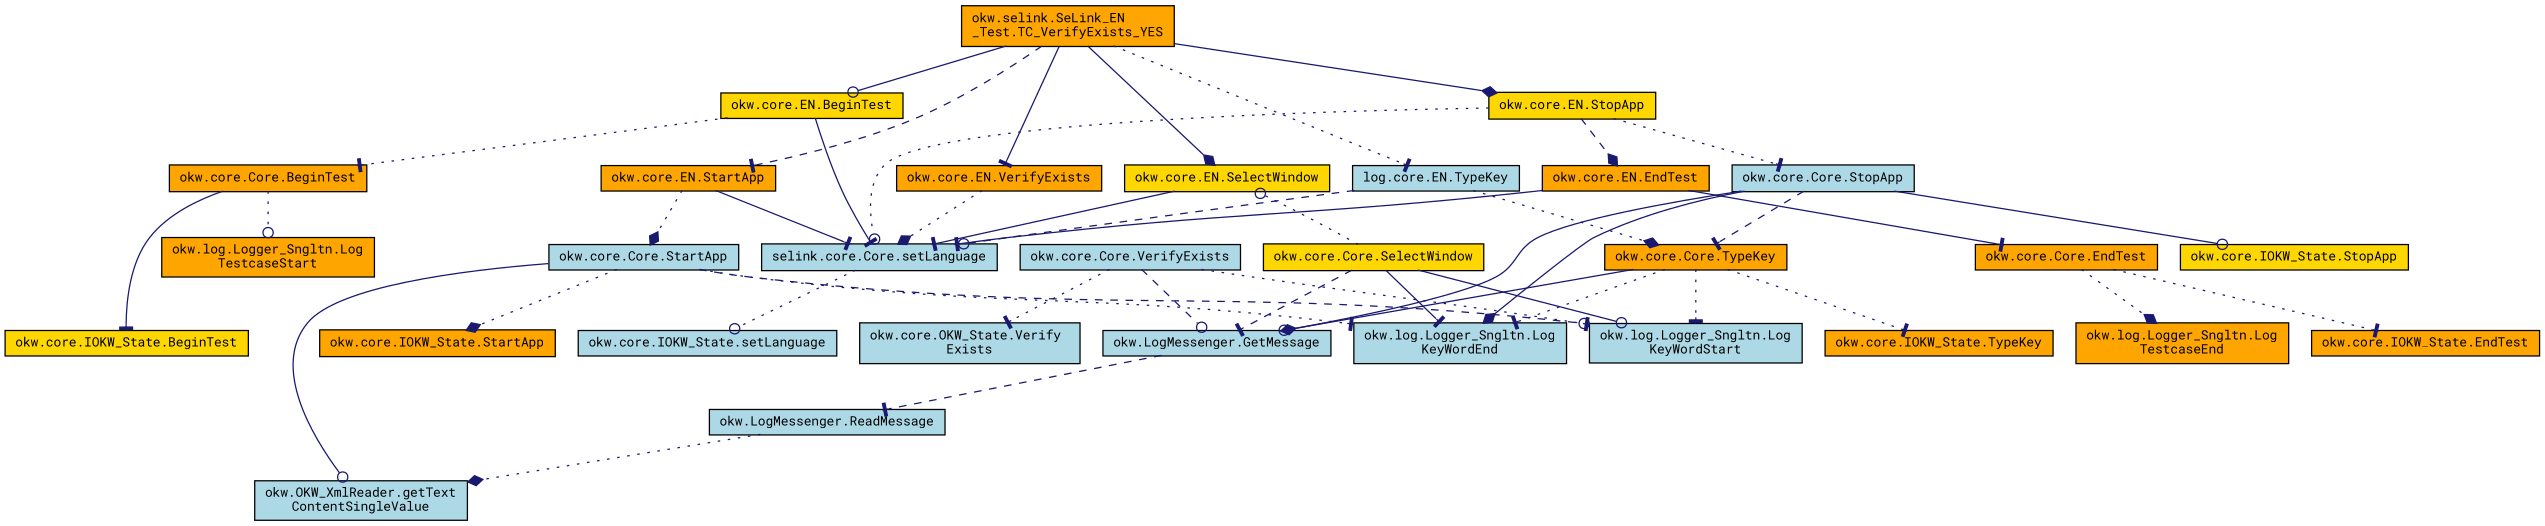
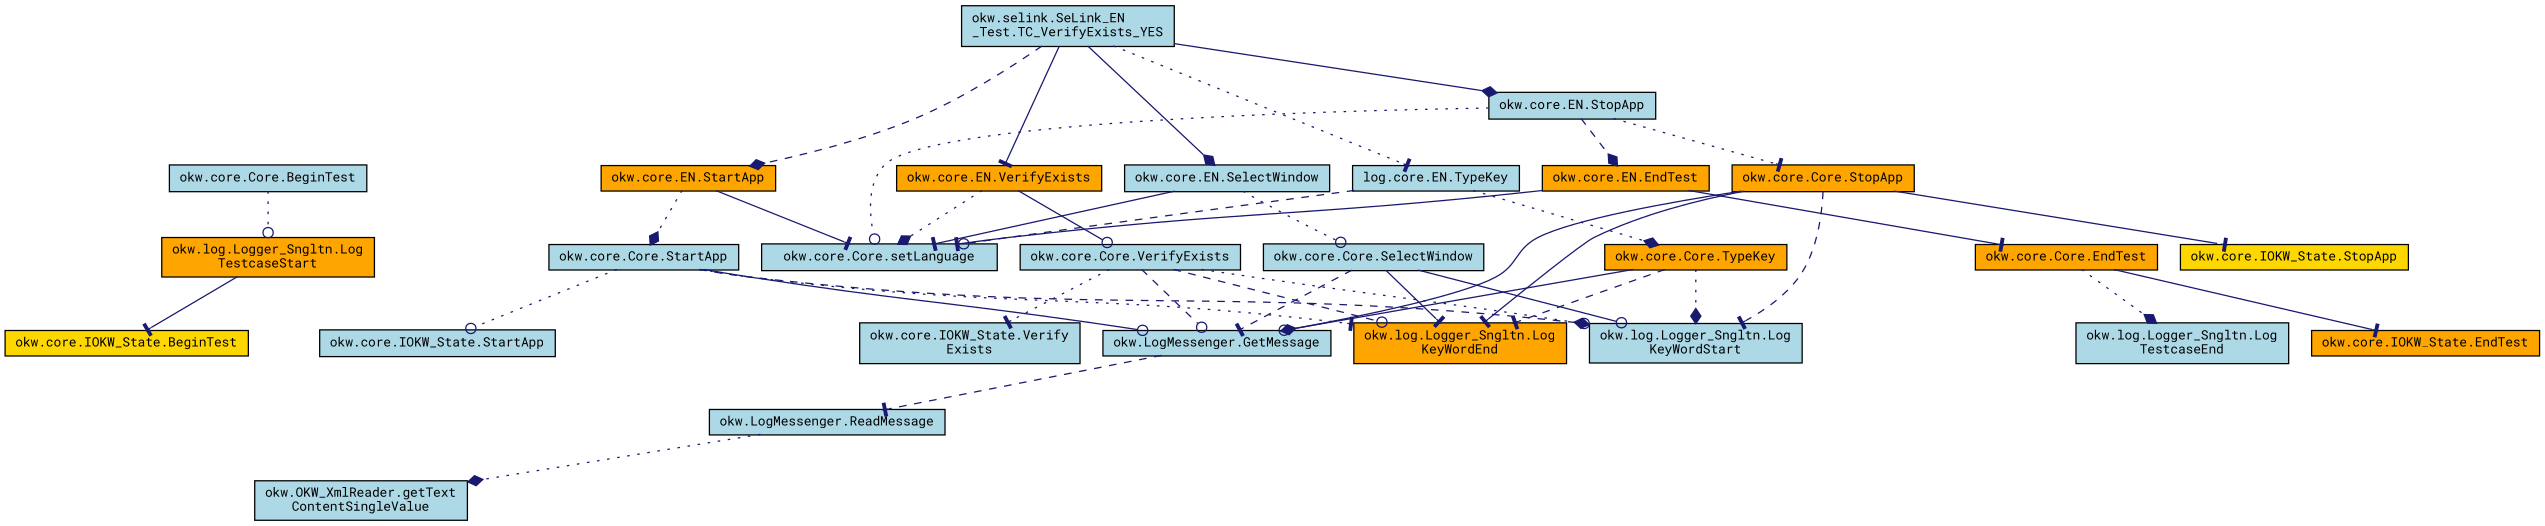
node "okw.selink.SeLink_EN _Test.TC_VerifyExists_YES": fillcolor orange -> lightblue
node "okw.core.EN.BeginTest": removed
node "okw.core.EN.StopApp": fillcolor gold -> lightblue
edge "okw.selink.SeLink_EN _Test.TC_VerifyExists_YES" -> "okw.core.EN.StartApp": arrowhead tee -> diamond
node "okw.core.Core.BeginTest": fillcolor orange -> lightblue
node "okw.core.EN.SelectWindow": fillcolor gold -> lightblue
node "okw.core.Core.StopApp": fillcolor lightblue -> orange
edge "okw.core.EN.VerifyExists" -> "okw.core.Core.VerifyExists": added
edge "okw.core.Core.StopApp" -> "okw.core.Core.TypeKey": now "okw.core.Core.StopApp" -> "okw.log.Logger_Sngltn.Log KeyWordStart"
edge "okw.core.Core.StopApp" -> "okw.core.IOKW_State.StopApp": arrowhead odot -> tee
edge "okw.core.Core.SelectWindow" -> "okw.core.EN.SelectWindow": reversed
edge "okw.core.Core.StopApp" -> "okw.log.Logger_Sngltn.Log KeyWordEnd": arrowhead diamond -> tee
edge "okw.core.Core.BeginTest" -> "okw.core.IOKW_State.BeginTest": now "okw.log.Logger_Sngltn.Log TestcaseStart" -> "okw.core.IOKW_State.BeginTest"
node "selink.core.Core.setLanguage": label "selink.core.Core.setLanguage" -> "okw.core.Core.setLanguage"
node "okw.core.Core.SelectWindow": fillcolor gold -> lightblue
edge "okw.core.Core.TypeKey" -> "okw.log.Logger_Sngltn.Log KeyWordStart": arrowhead tee -> diamond
edge "okw.core.Core.VerifyExists" -> "okw.log.Logger_Sngltn.Log KeyWordEnd": added
edge "okw.core.Core.TypeKey" -> "okw.log.Logger_Sngltn.Log KeyWordEnd": style dotted -> dashed
edge "okw.core.Core.VerifyExists" -> "okw.log.Logger_Sngltn.Log KeyWordStart": arrowhead tee -> diamond
edge "okw.core.Core.StartApp" -> "okw.core.IOKW_State.StartApp": arrowhead diamond -> odot
edge "okw.core.Core.EndTest" -> "okw.core.IOKW_State.EndTest": style dotted -> solid
edge "okw.core.Core.StartApp" -> "okw.OKW_XmlReader.getText ContentSingleValue": now "okw.core.Core.StartApp" -> "okw.LogMessenger.GetMessage"
node "okw.core.IOKW_State.StartApp": fillcolor orange -> lightblue
node "okw.core.IOKW_State.setLanguage": removed
node "okw.core.OKW_State.Verify Exists": label "okw.core.OKW_State.Verify Exists" -> "okw.core.IOKW_State.Verify Exists"
node "okw.log.Logger_Sngltn.Log KeyWordEnd": fillcolor lightblue -> orange
node "okw.core.IOKW_State.TypeKey": removed
node "okw.log.Logger_Sngltn.Log TestcaseEnd": fillcolor orange -> lightblue
